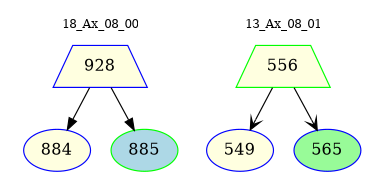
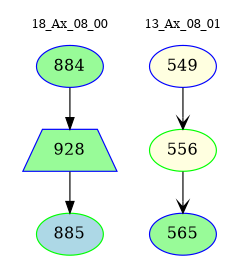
node "928": fillcolor lightyellow -> palegreen
node "556": shape trapezium -> ellipse
edge "928" -> "884": reversed
edge "556" -> "549": reversed
node "884": fillcolor lightyellow -> palegreen
